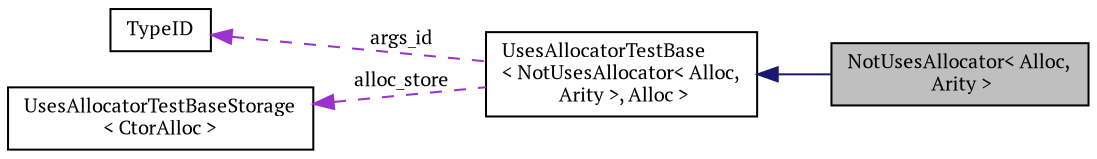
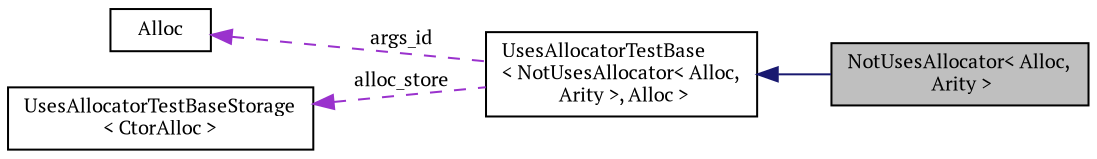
node "TypeID": label "TypeID" -> "Alloc"
